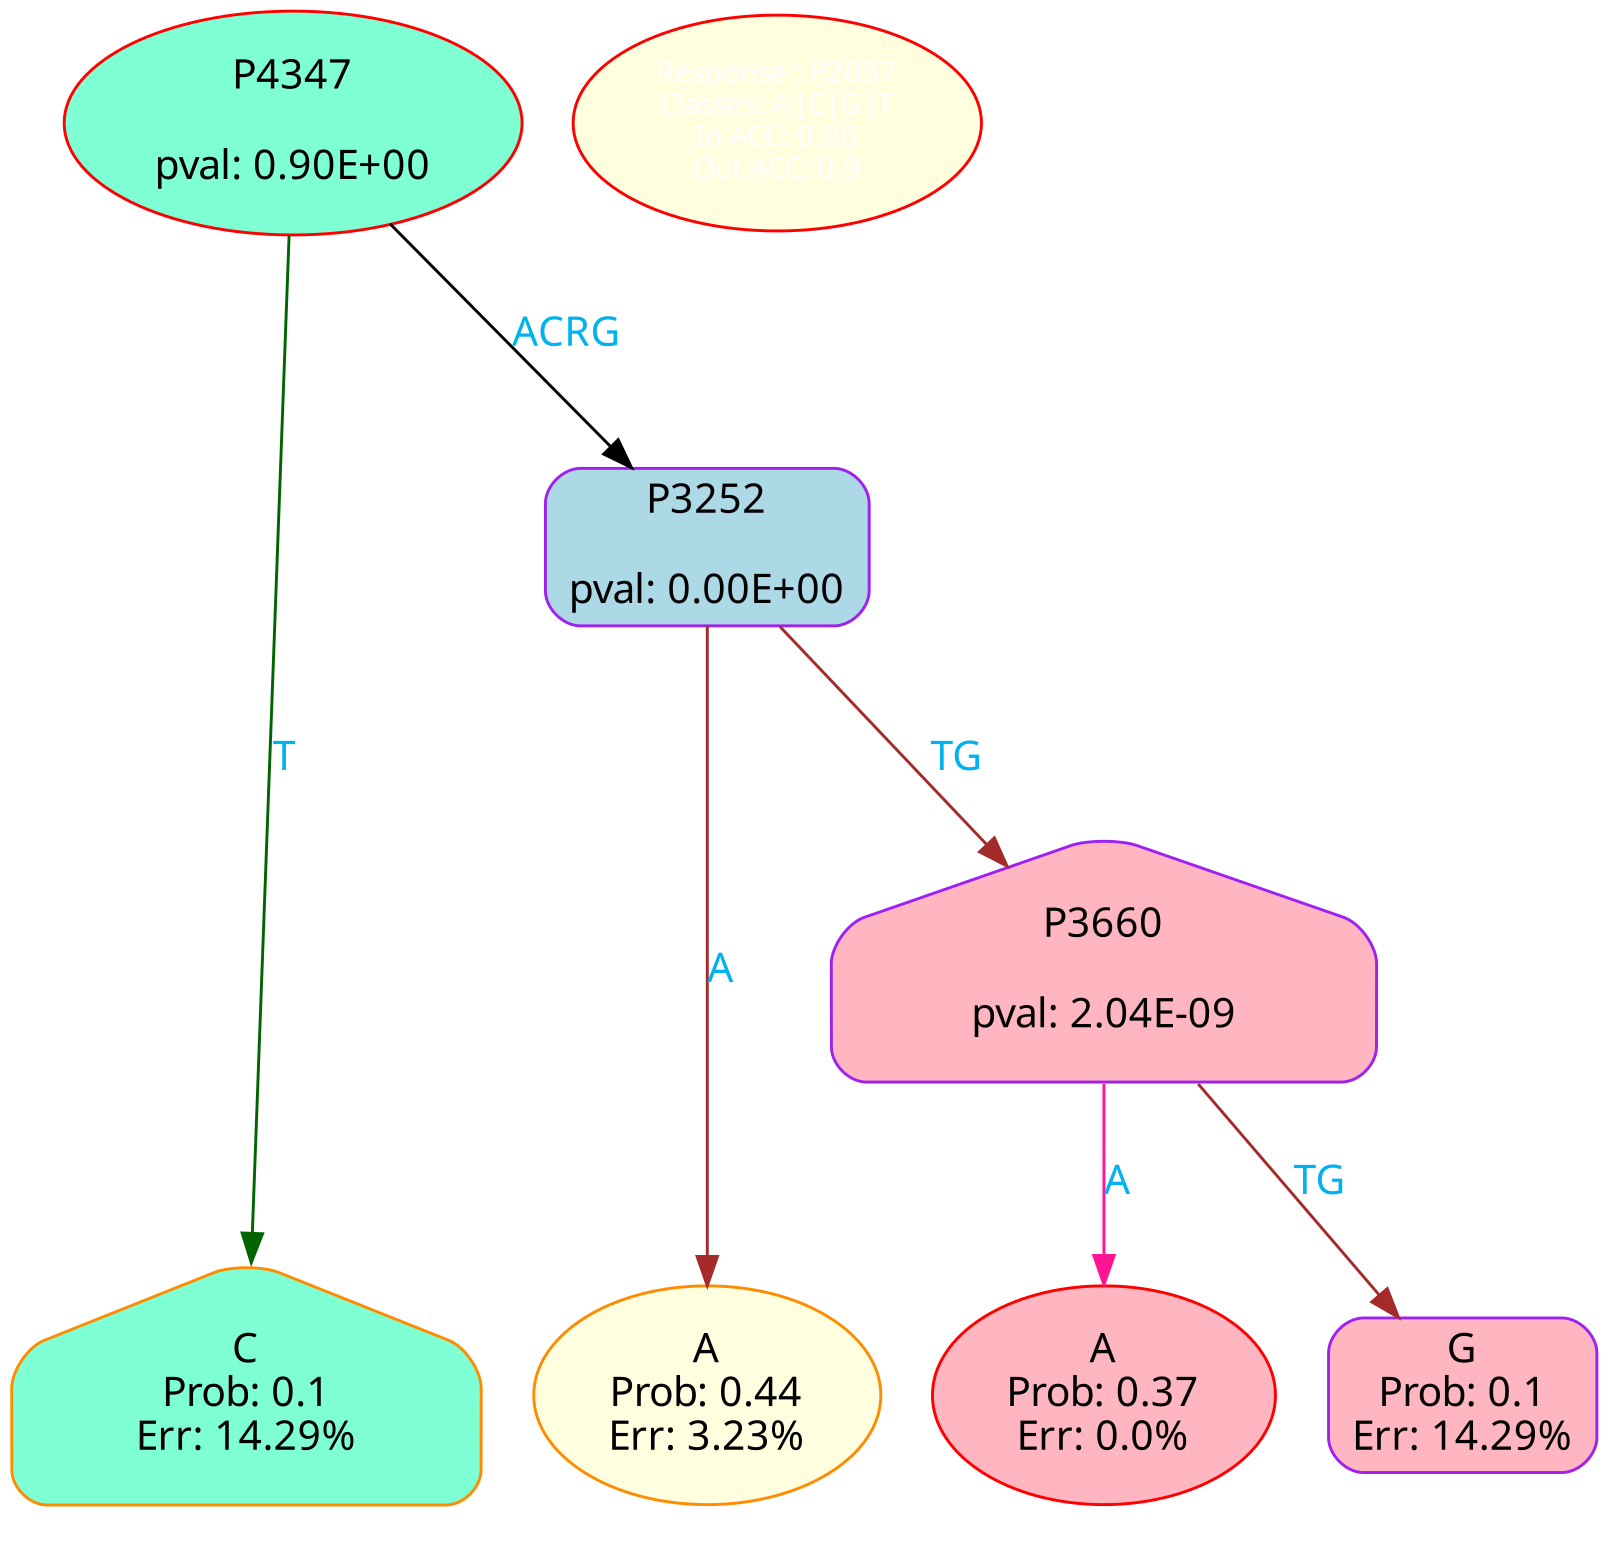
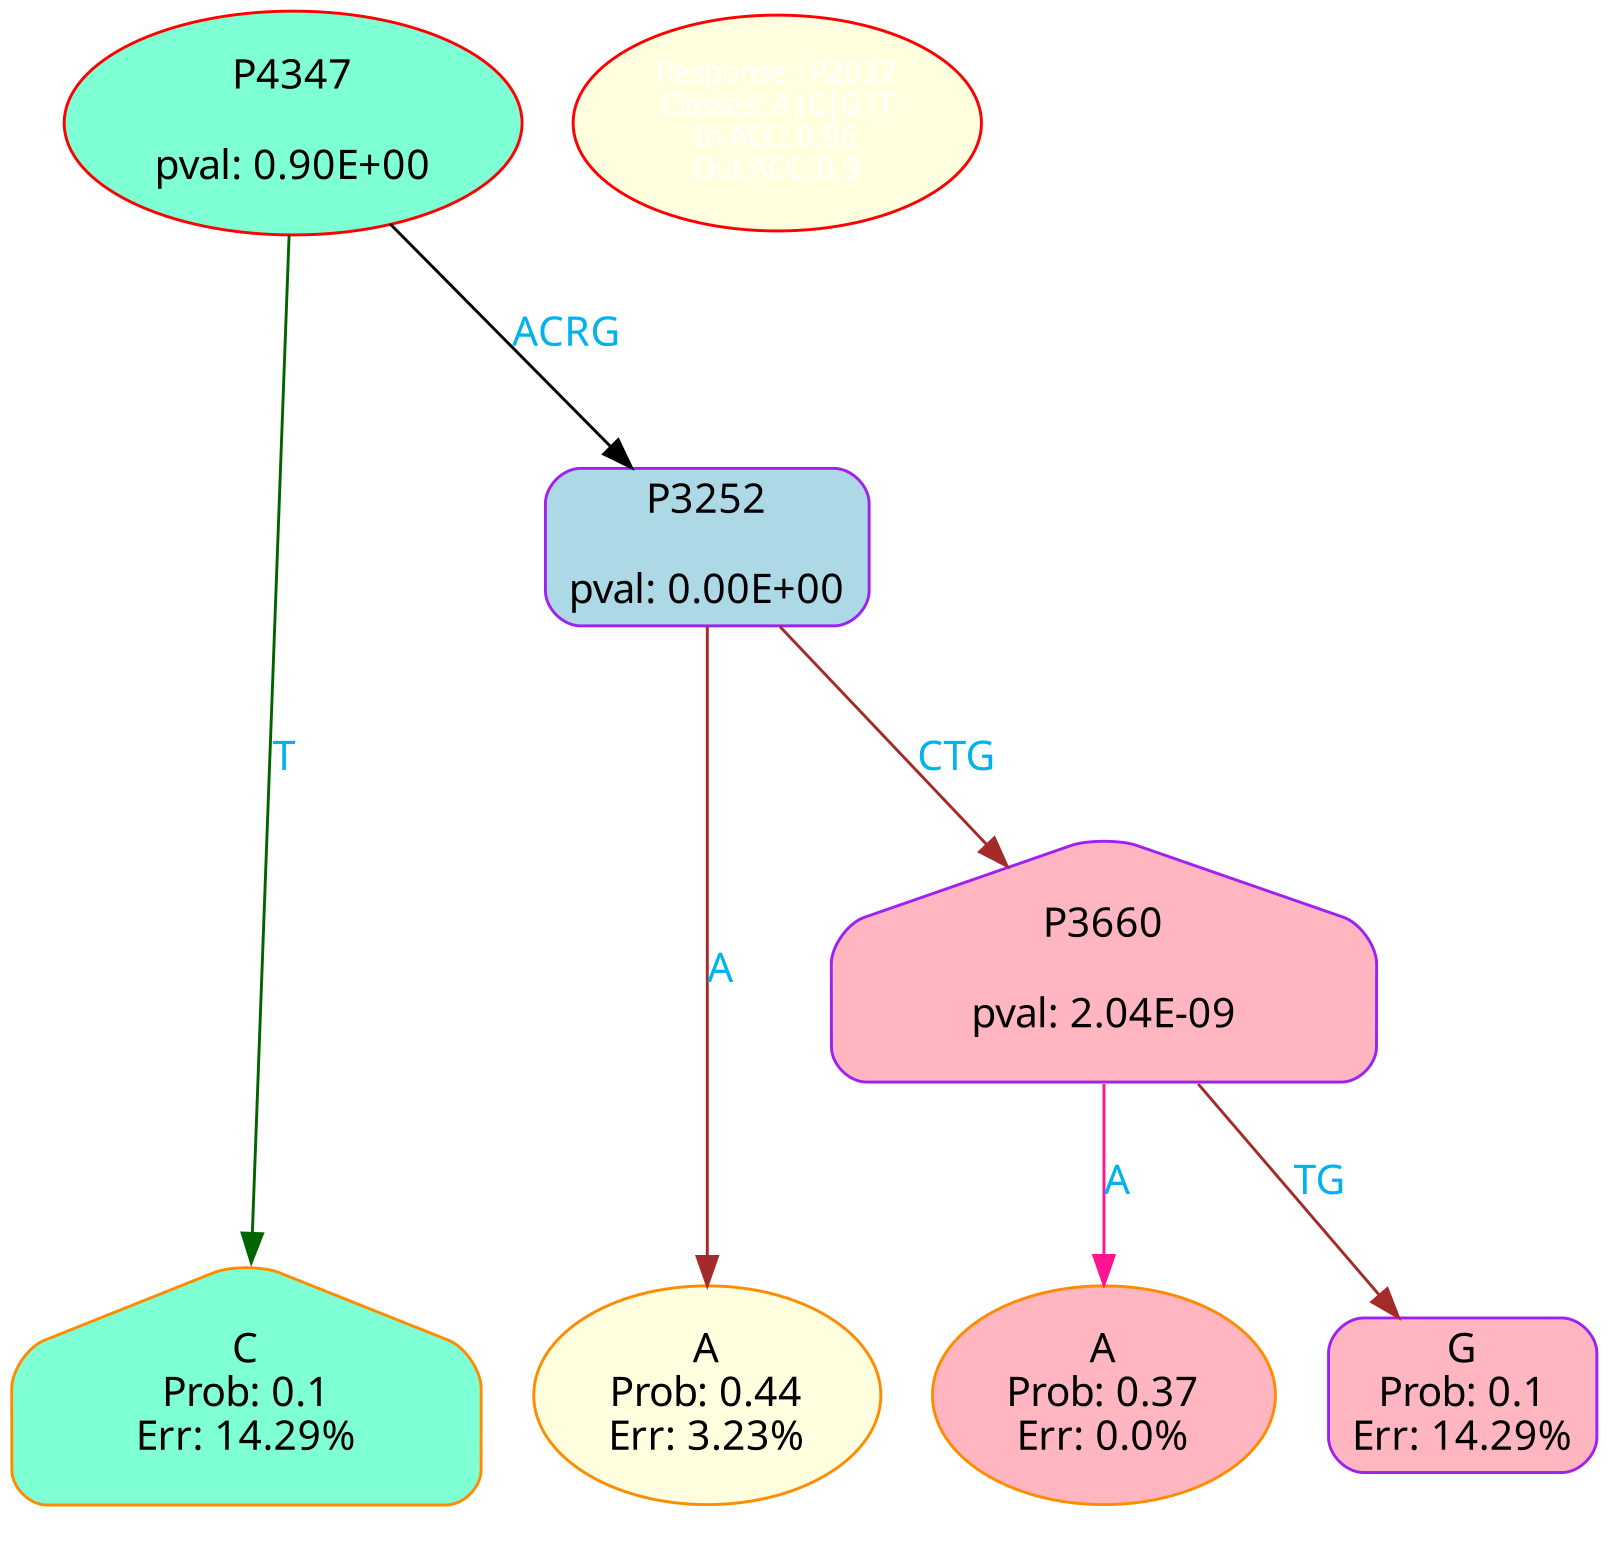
edge "P3252 pval: 0.00E+00" -> "P3660 pval: 2.04E-09": label "TG" -> "CTG"
node "A Prob: 0.37 Err: 0.0%": color red -> darkorange
